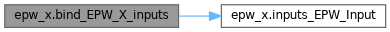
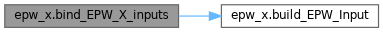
node "epw_x.inputs_EPW_Input": label "epw_x.inputs_EPW_Input" -> "epw_x.build_EPW_Input"
